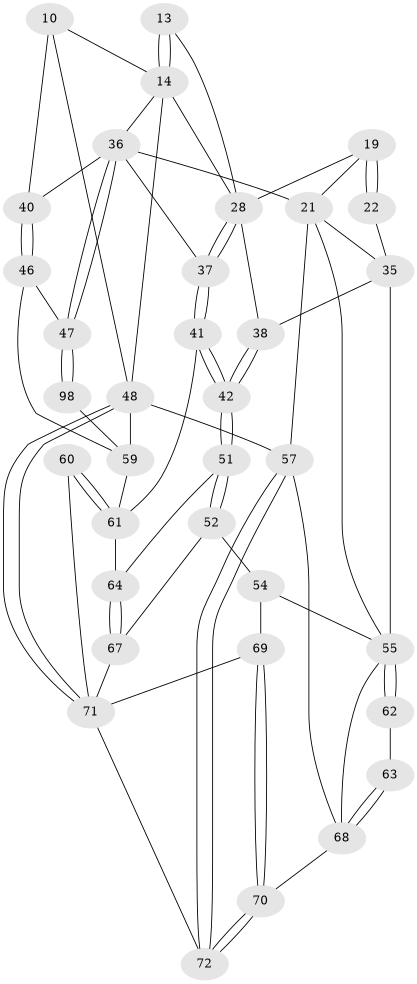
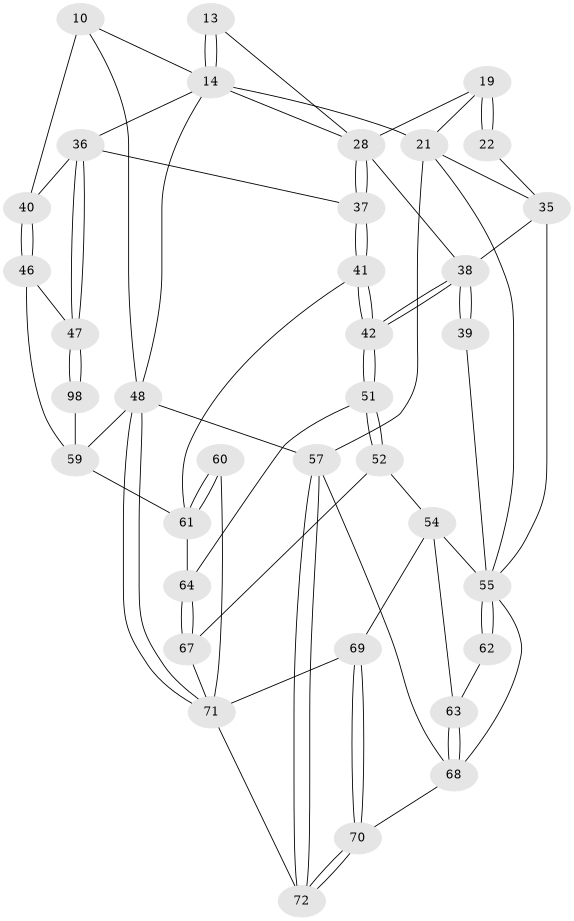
edge "36" -- "21": now "14" -- "21"
node "39": added
edge "54" -- "63": added
